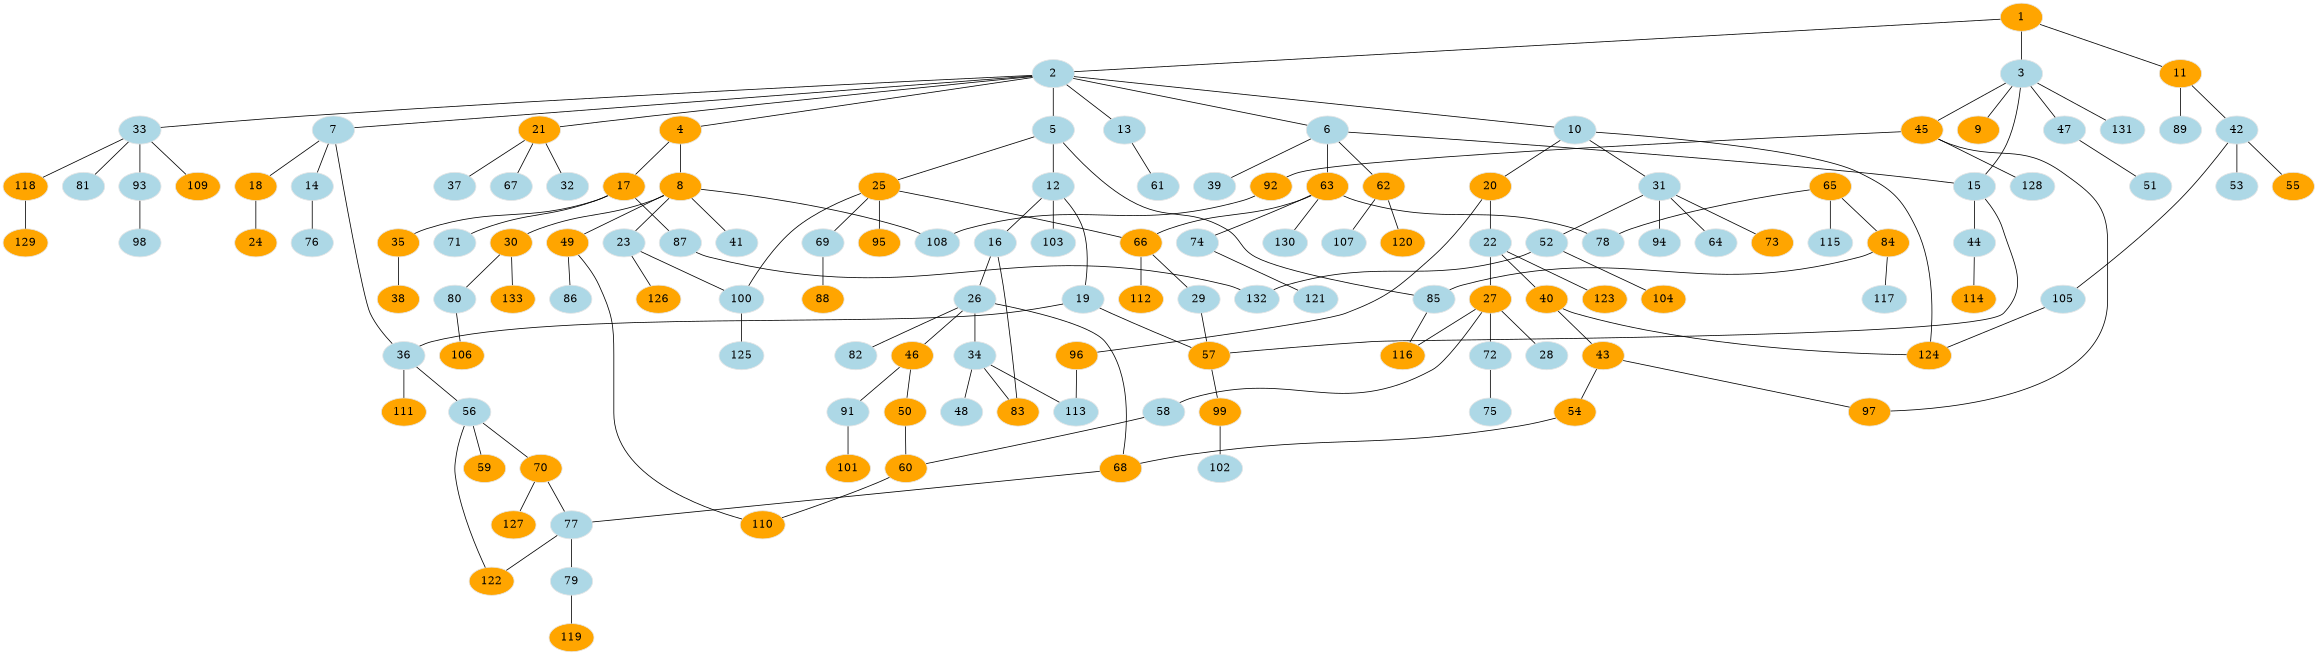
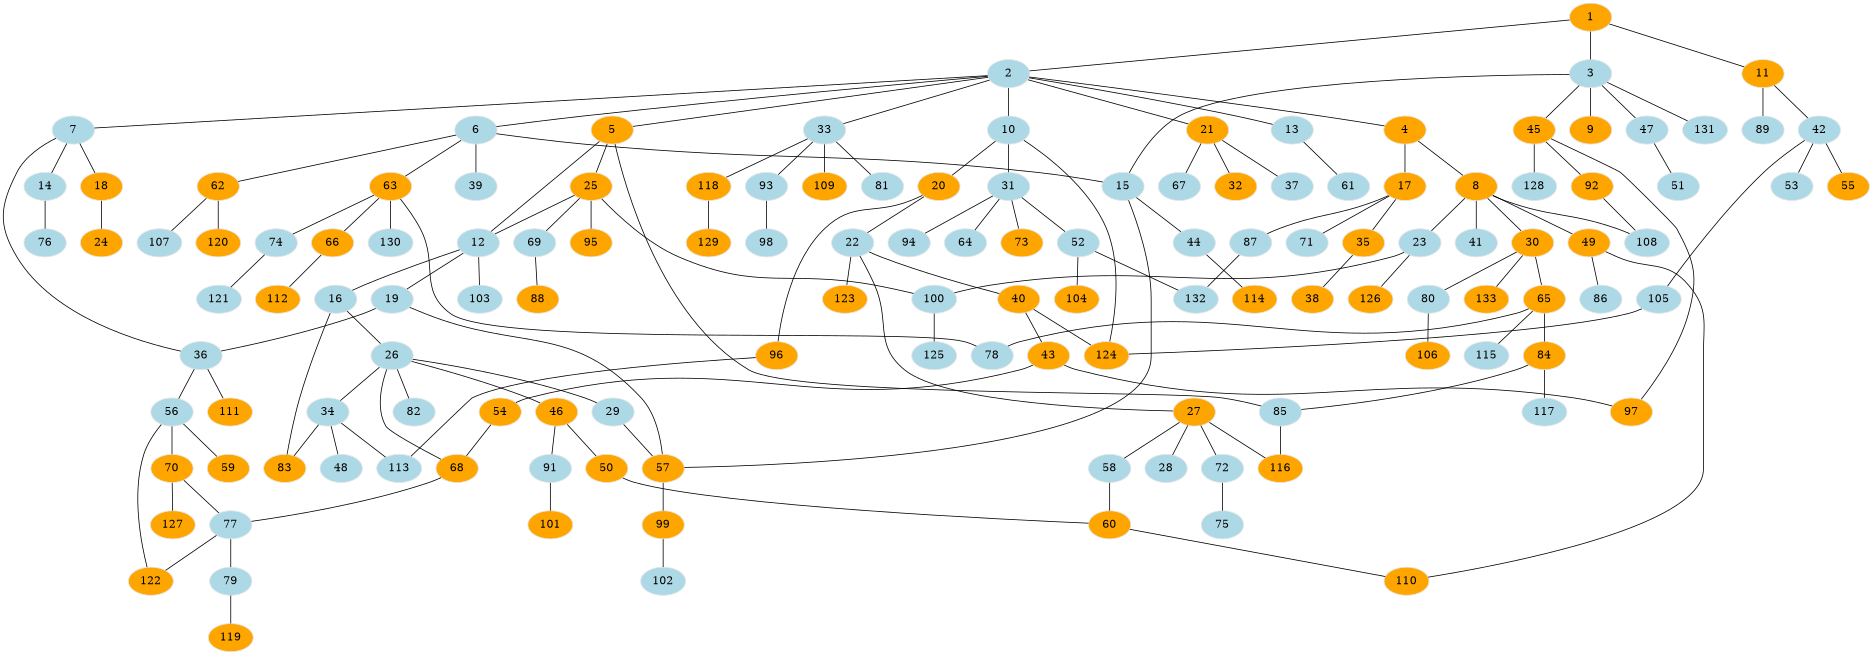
node "5": fillcolor lightblue -> orange
node "32": fillcolor lightblue -> orange
edge "25" -- "66": now "25" -- "12"
edge "66" -- "29": now "26" -- "29"
edge "30" -- "65": added
